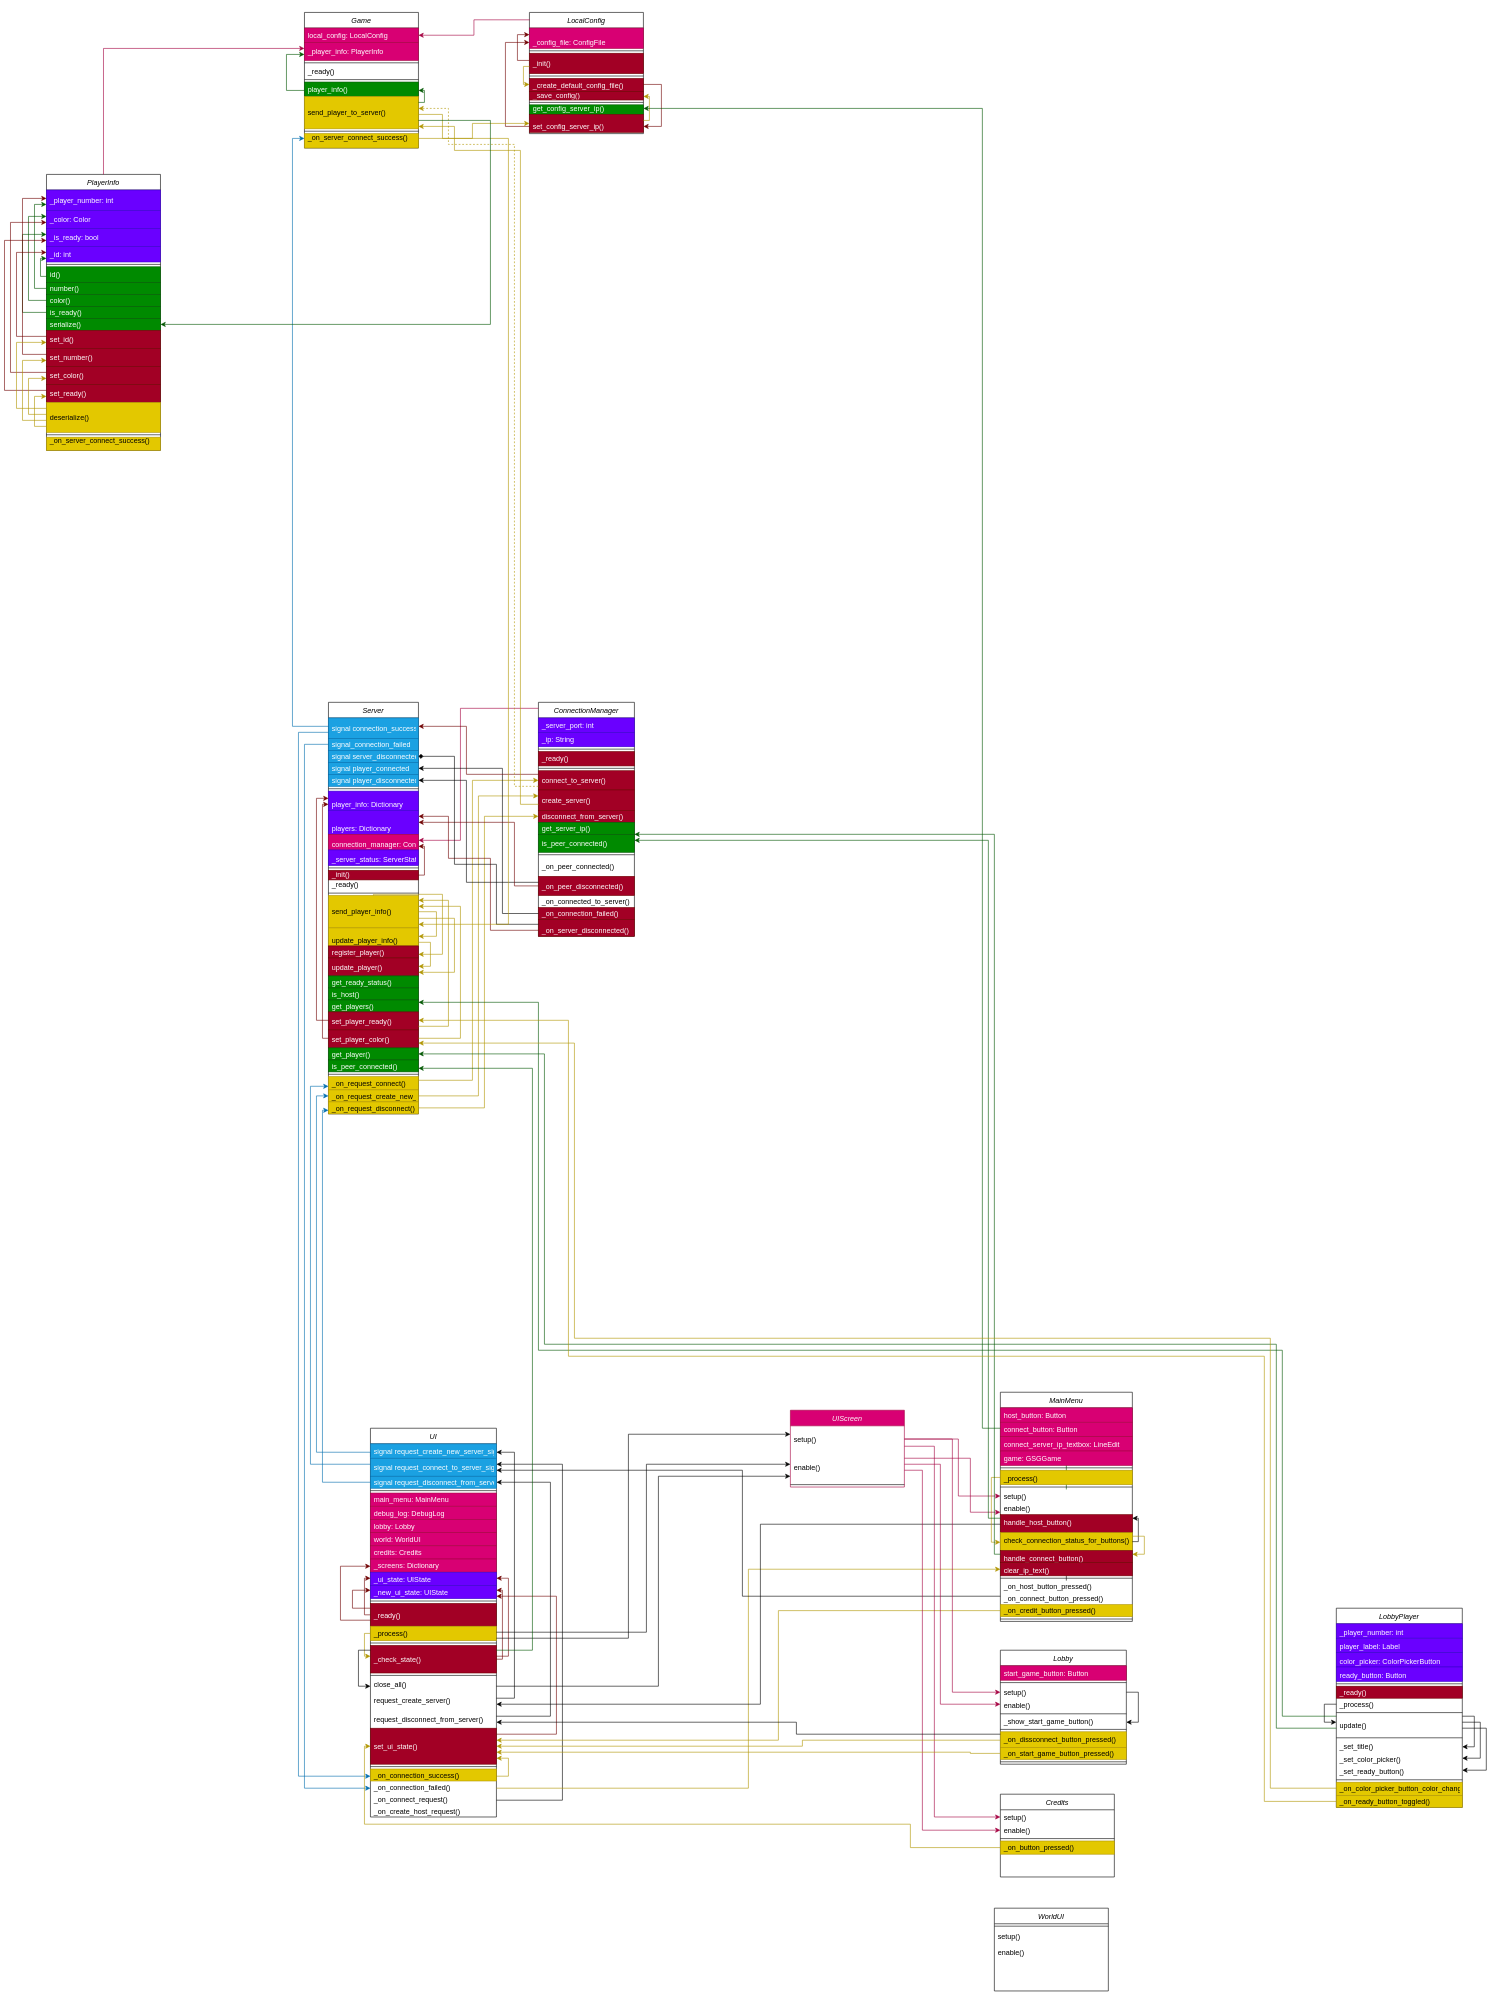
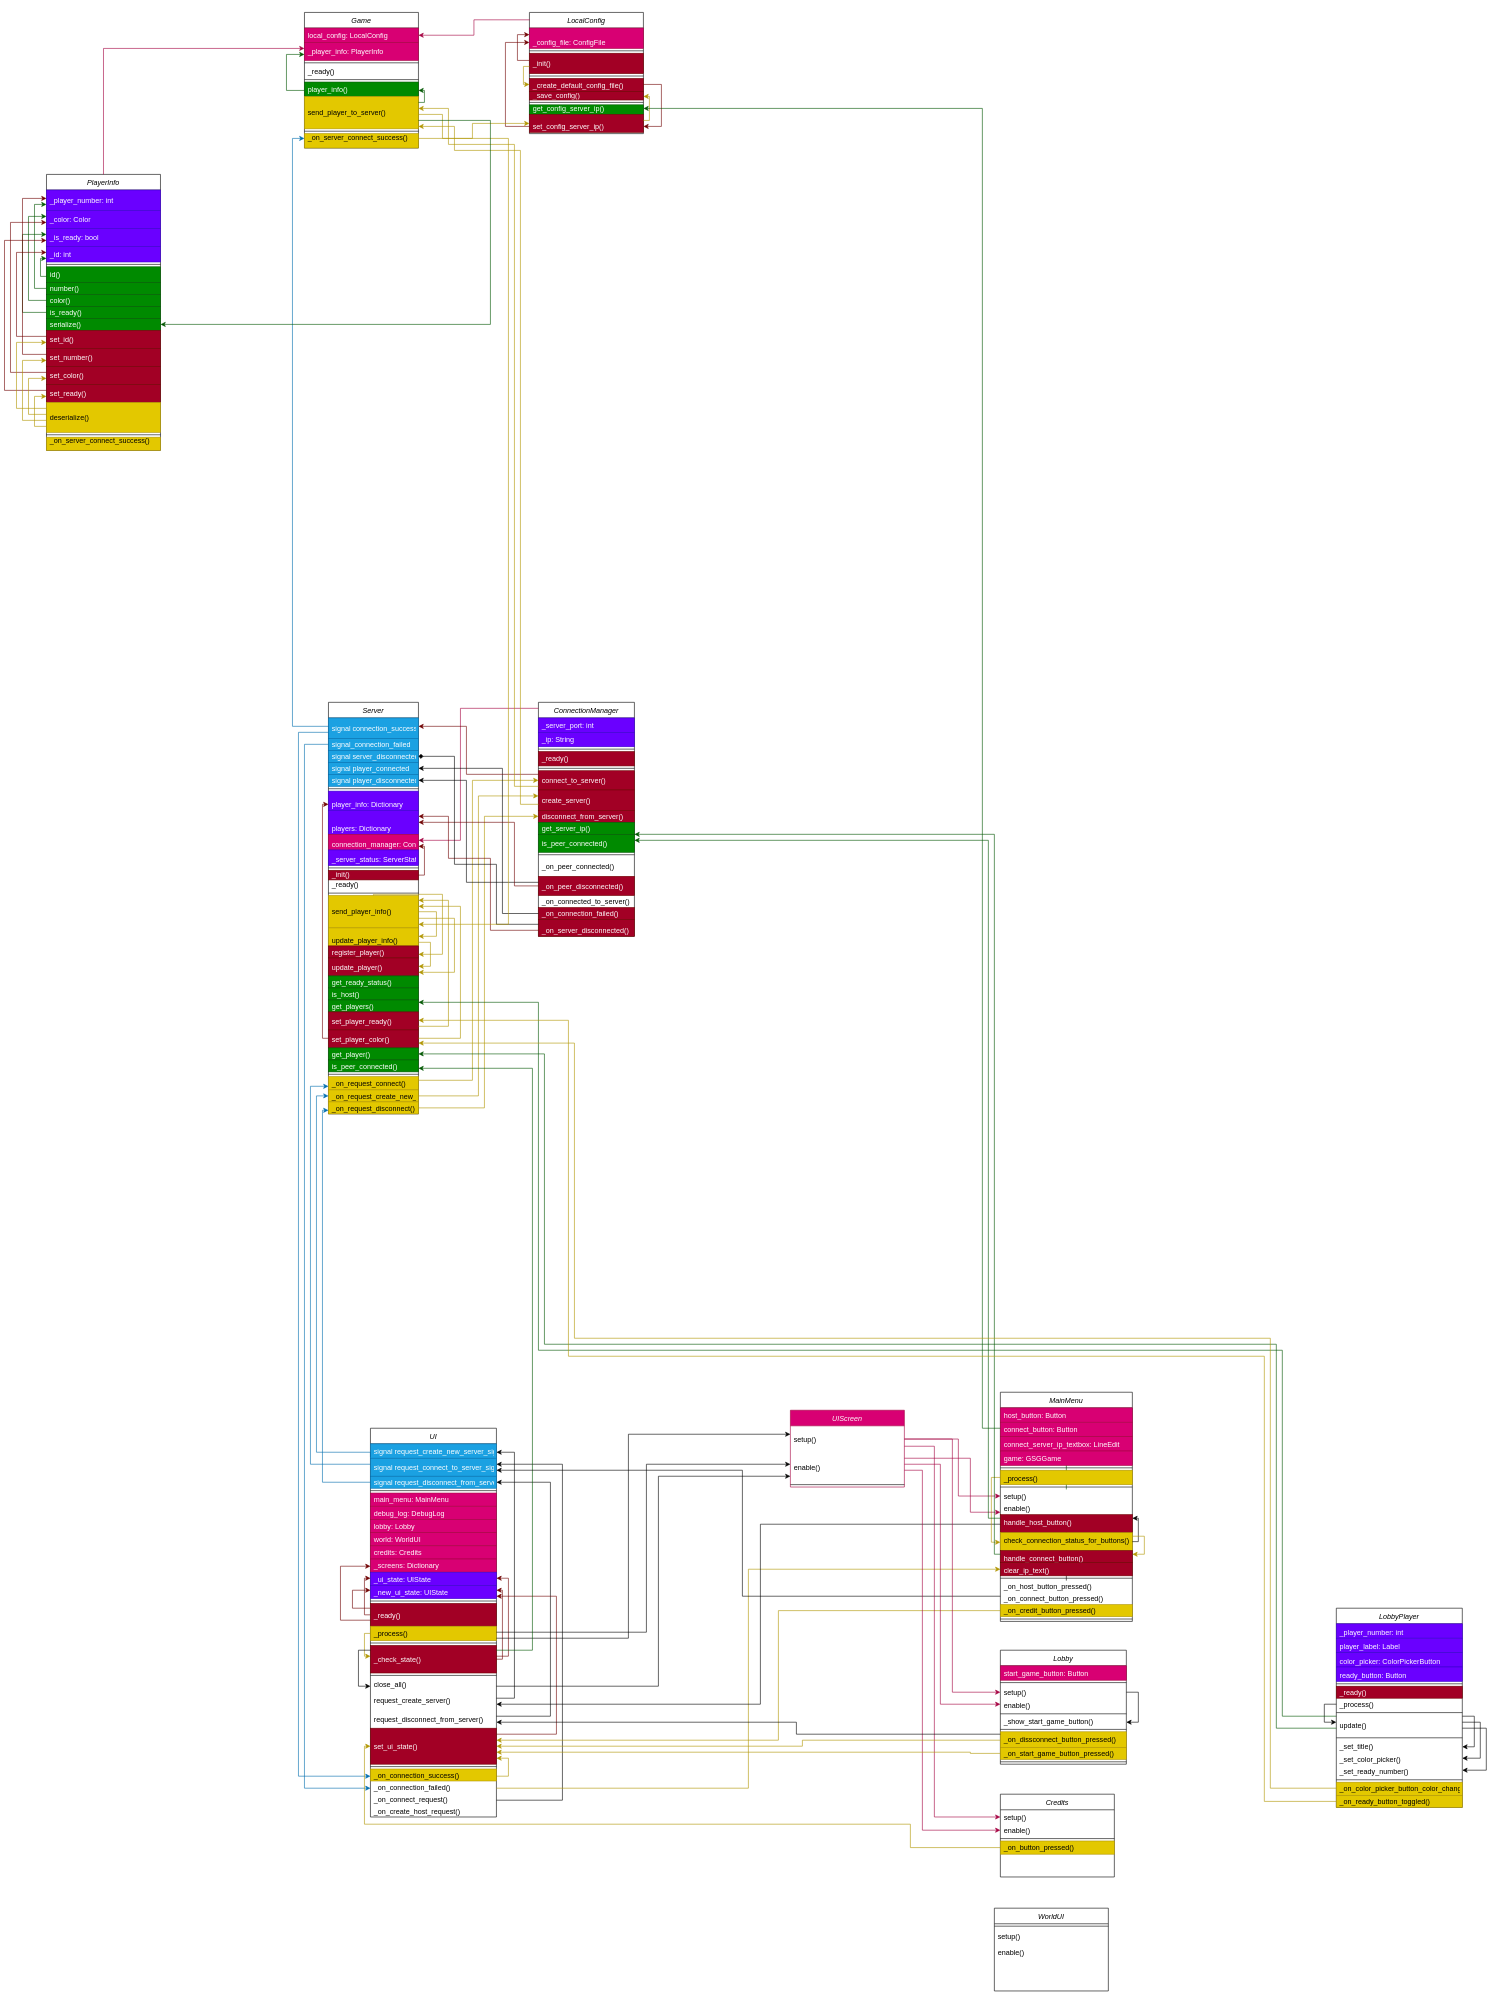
edge "connect_to_server()" -> "send_player_to_server()": style dashed -> solid
edge "set_player_ready()" -> "player_info: Dictionary": removed
node "_set_ready_button()": label "_set_ready_button()" -> "_set_ready_number()"
